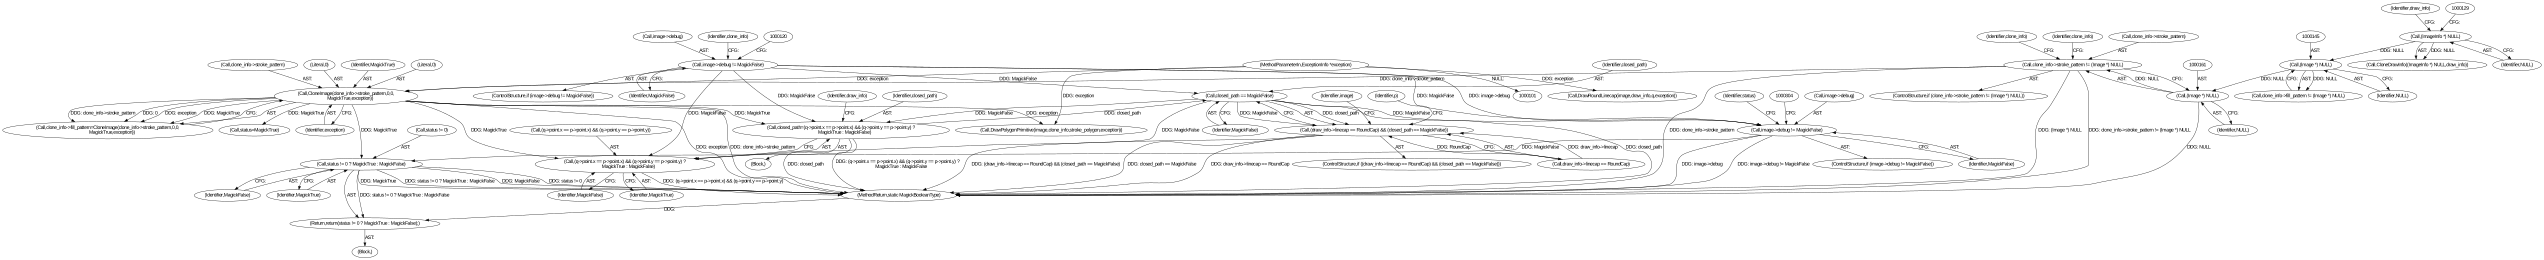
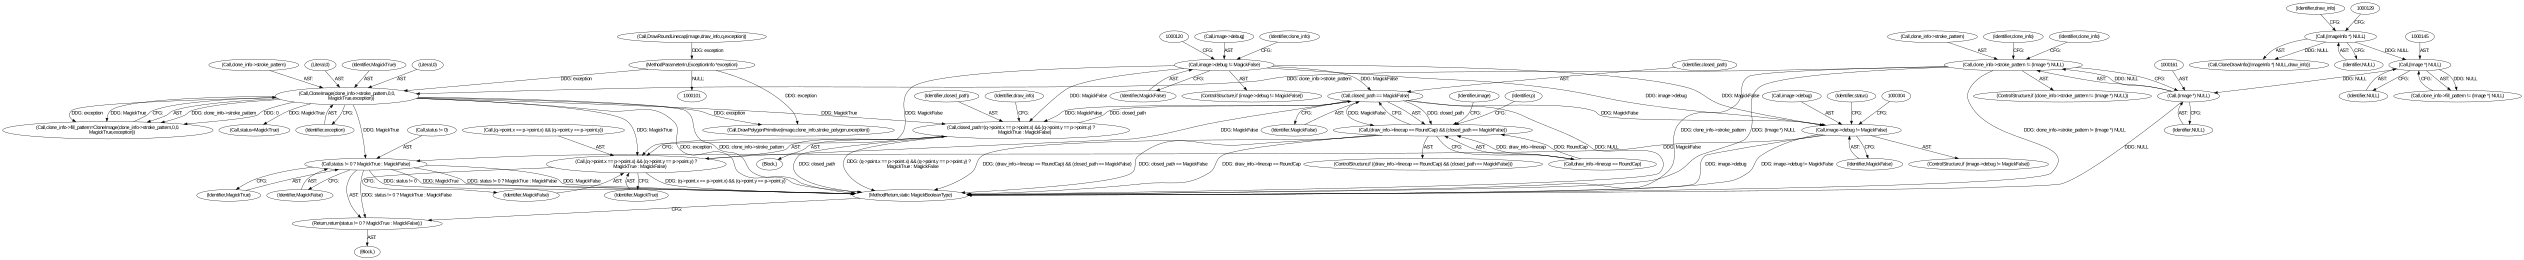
edge "(MethodParameterIn,ExceptionInfo *exception)" -> "(Call,DrawRoundLinecap(image,draw_info,q,exception))": reversed
edge "(Call,closed_path == MagickFalse)" -> "(MethodReturn,static MagickBooleanType)": label "DDG: closed_path" -> "DDG: NULL"
edge "(MethodReturn,static MagickBooleanType)" -> "(Return,return(status != 0 ? MagickTrue : MagickFalse);)": label "DDG: " -> "CFG: "
